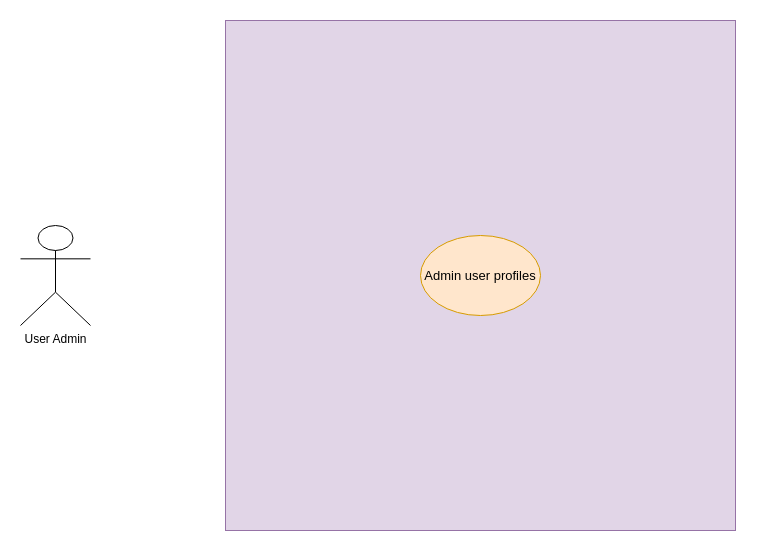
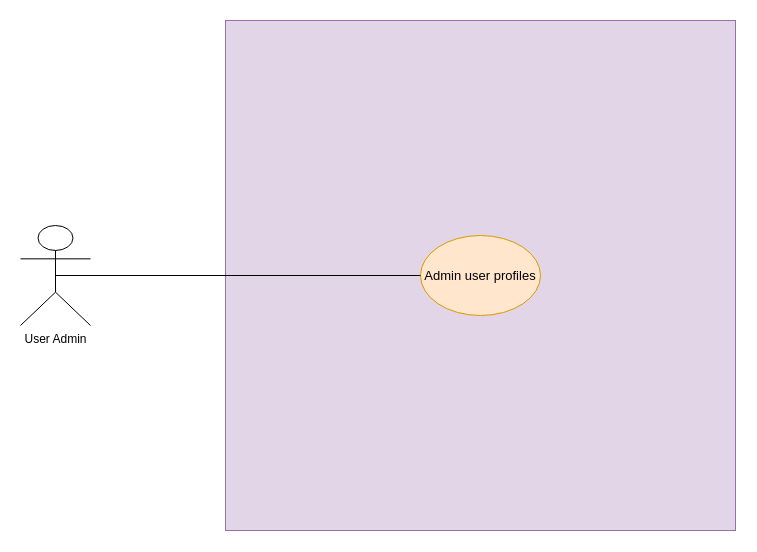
edge "User Admin" -- "Admin user profiles": added
